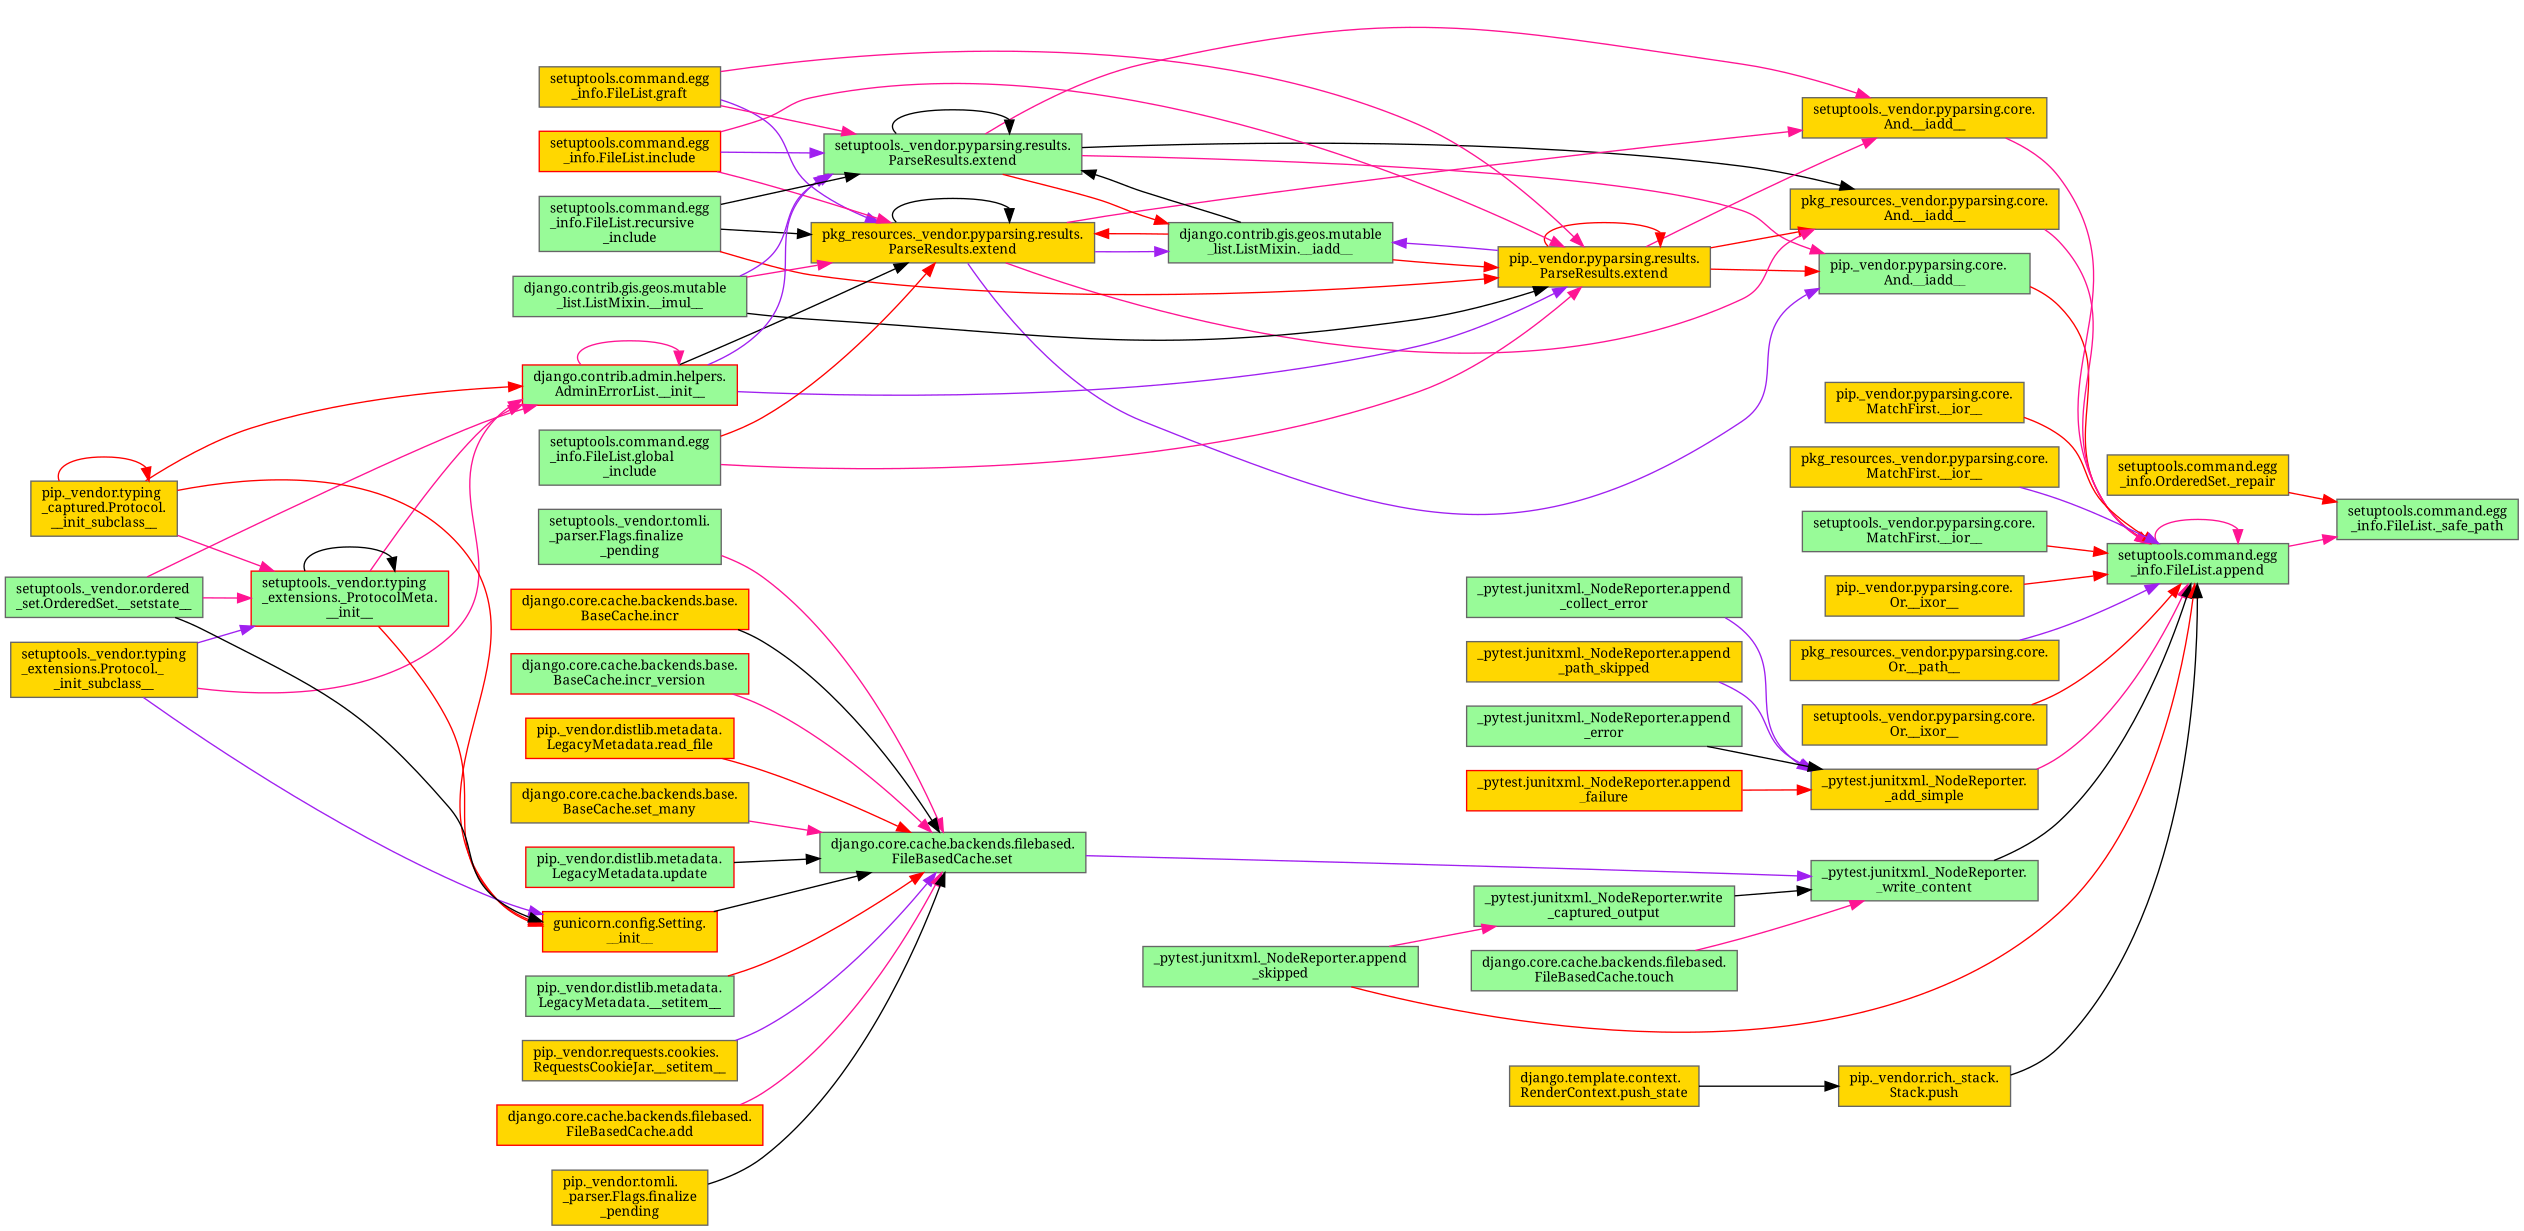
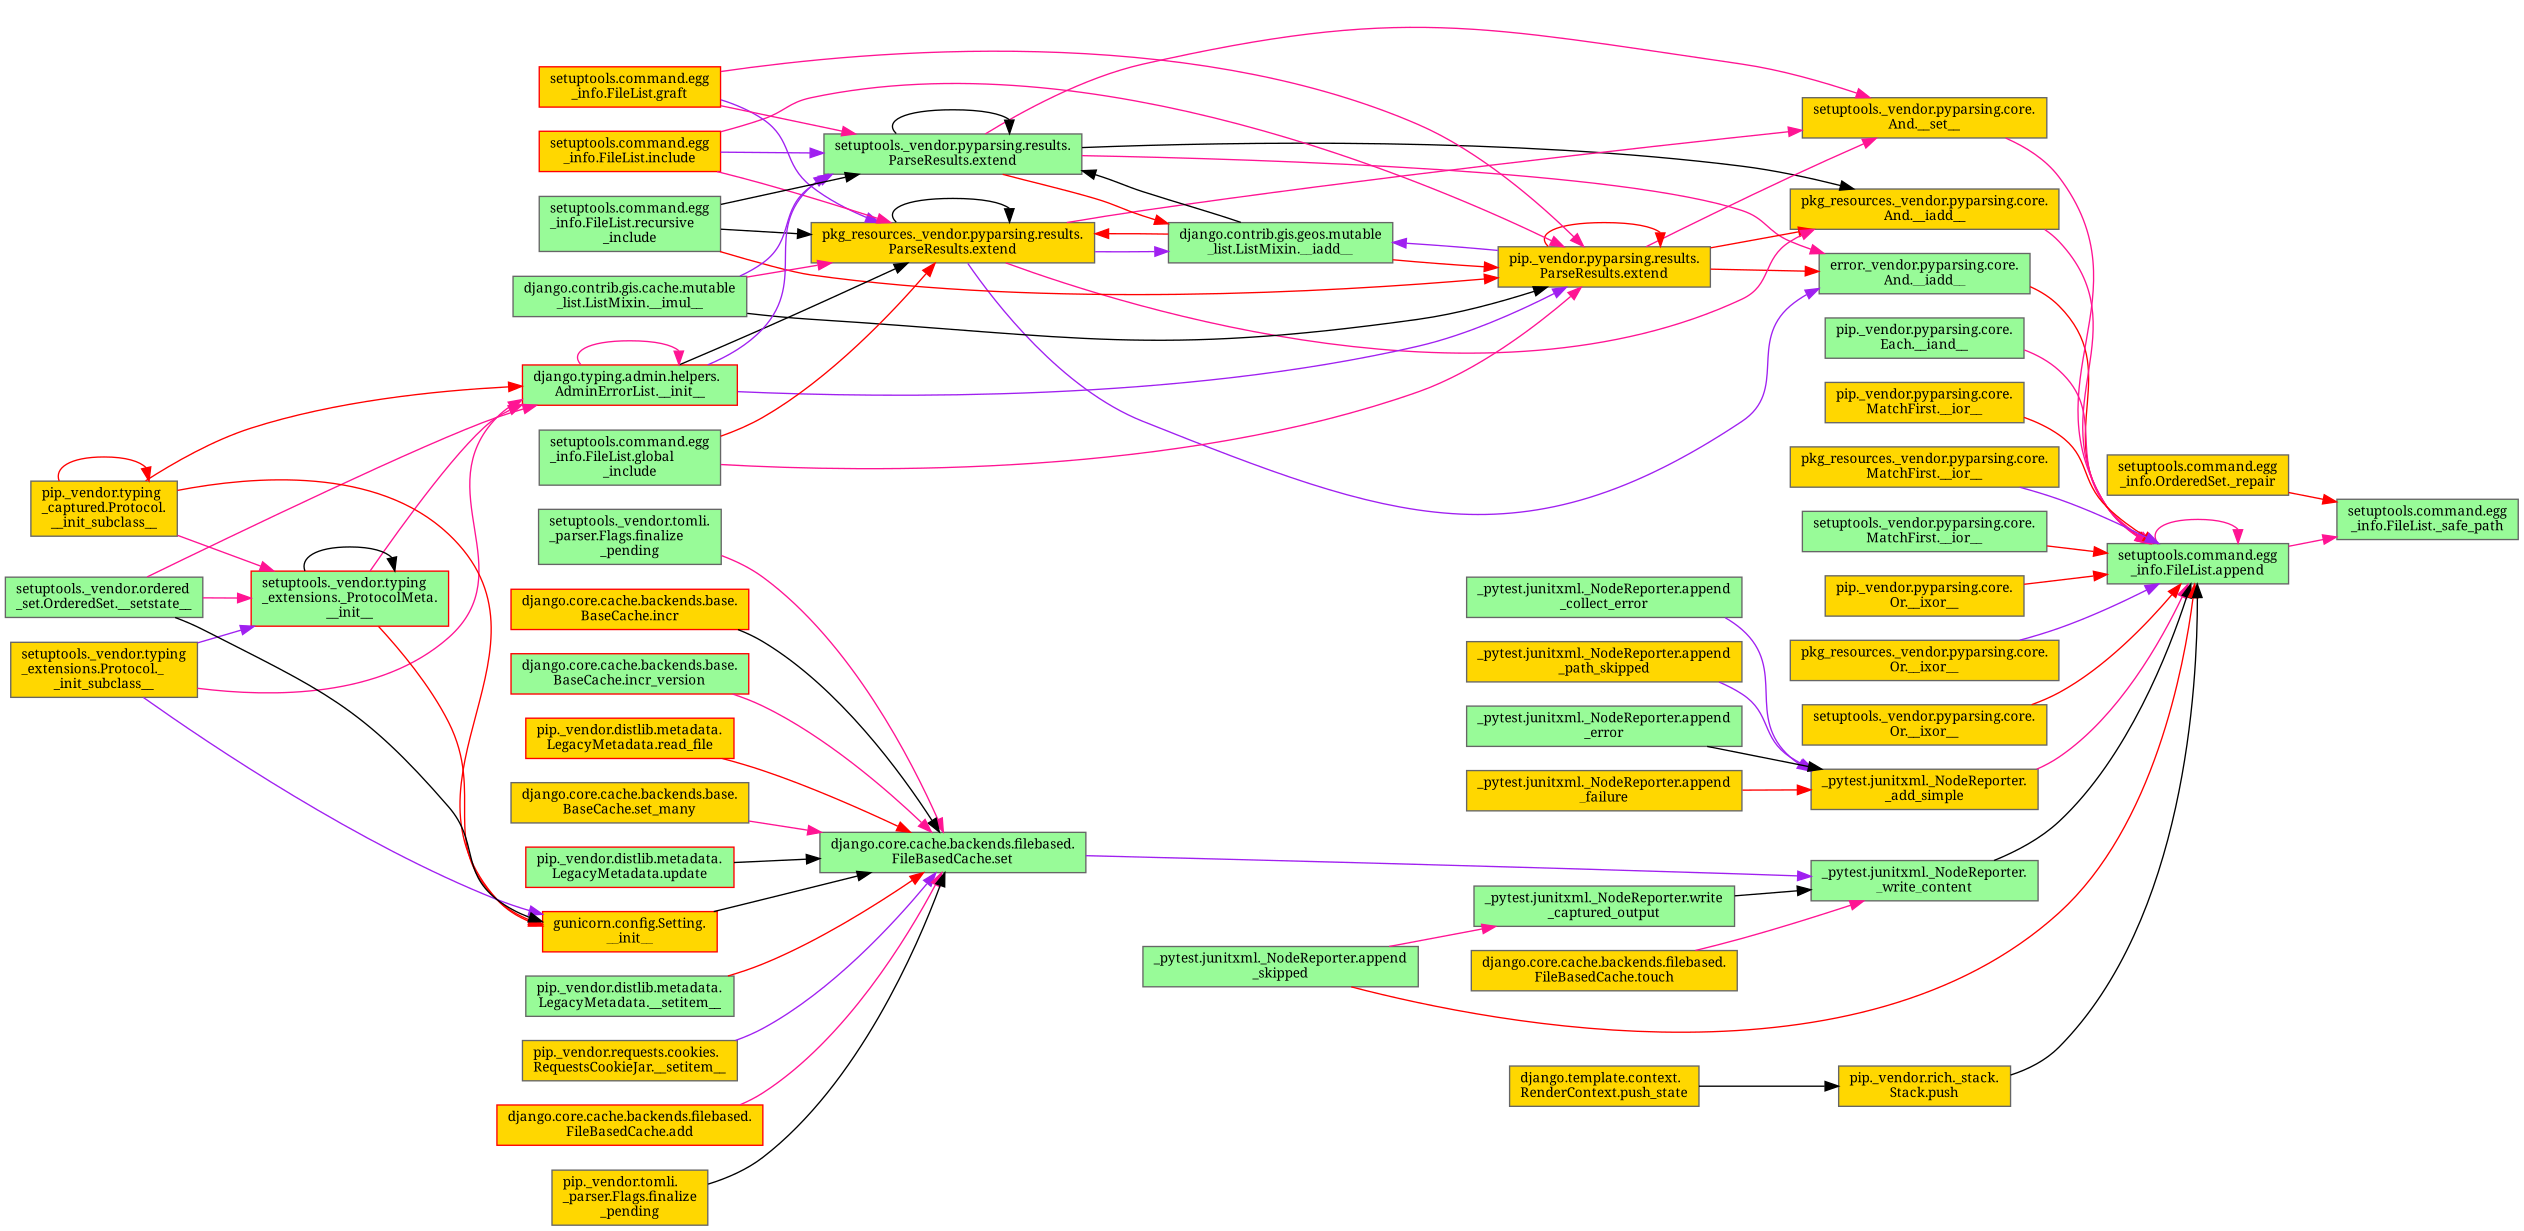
node "setuptools.command.egg _info.FileList.graft": color grey40 -> red
node "setuptools._vendor.pyparsing.core. And.__iadd__": label "setuptools._vendor.pyparsing.core. And.__iadd__" -> "setuptools._vendor.pyparsing.core. And.__set__"
node "pip._vendor.pyparsing.core. And.__iadd__": label "pip._vendor.pyparsing.core. And.__iadd__" -> "error._vendor.pyparsing.core. And.__iadd__"
node "django.contrib.gis.geos.mutable _list.ListMixin.__imul__": label "django.contrib.gis.geos.mutable _list.ListMixin.__imul__" -> "django.contrib.gis.cache.mutable _list.ListMixin.__imul__"
node "pip._vendor.pyparsing.core. Each.__iand__": added
node "django.contrib.admin.helpers. AdminErrorList.__init__": label "django.contrib.admin.helpers. AdminErrorList.__init__" -> "django.typing.admin.helpers. AdminErrorList.__init__"
node "pkg_resources._vendor.pyparsing.core. Or.__path__": label "pkg_resources._vendor.pyparsing.core. Or.__path__" -> "pkg_resources._vendor.pyparsing.core. Or.__ixor__"
node "_pytest.junitxml._NodeReporter.append _failure": color red -> grey40
node "django.core.cache.backends.filebased. FileBasedCache.touch": fillcolor palegreen -> gold
